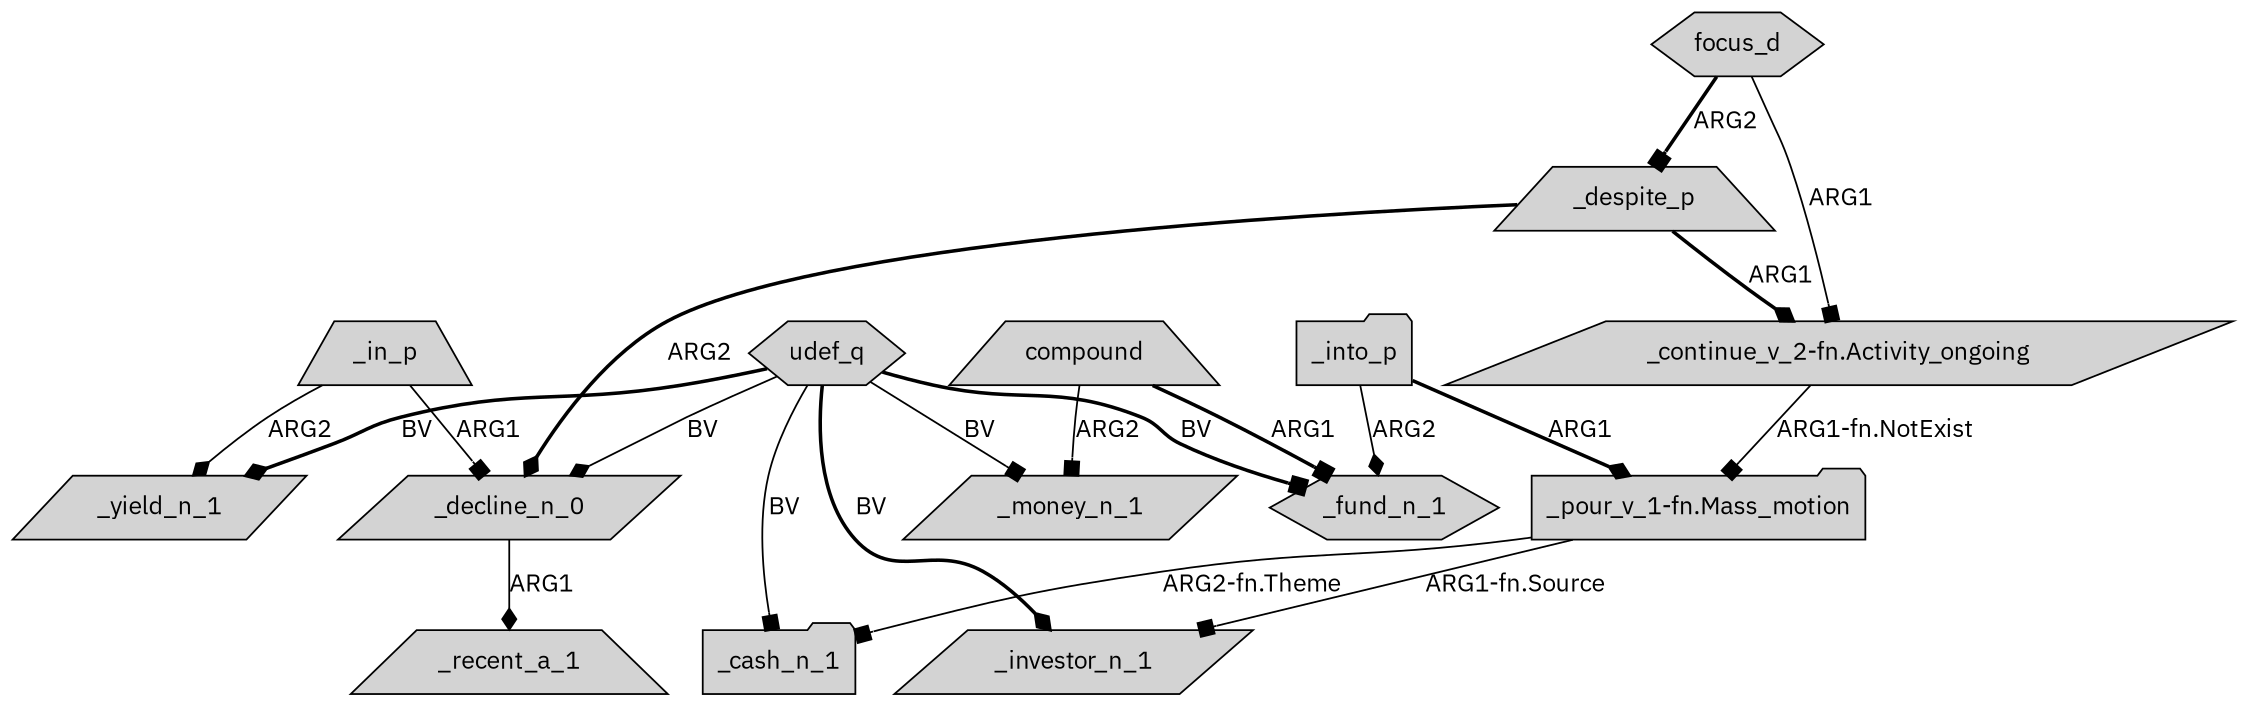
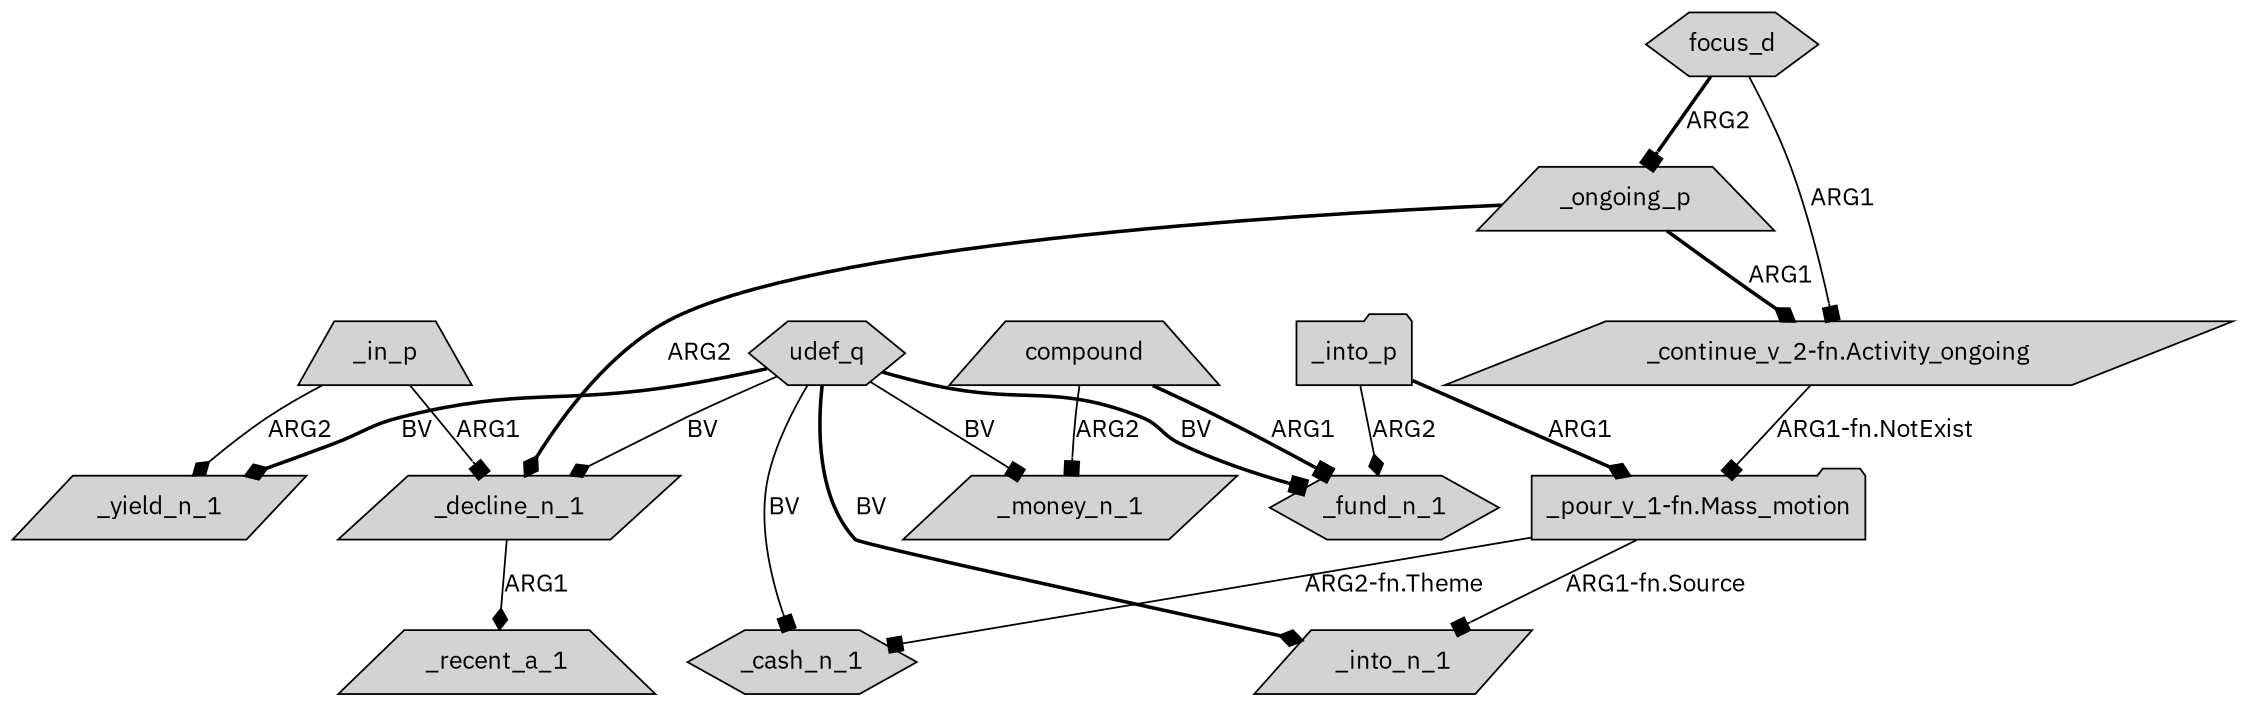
node "_despite_p": label "_despite_p" -> "_ongoing_p"
node "_decline_n_0": label "_decline_n_0" -> "_decline_n_1"
node "_cash_n_1": shape folder -> hexagon
node "_investor_n_1": label "_investor_n_1" -> "_into_n_1"
